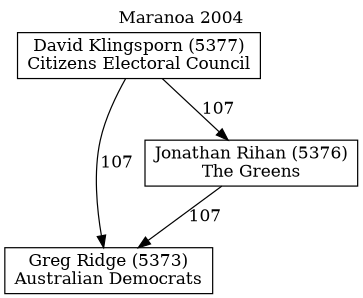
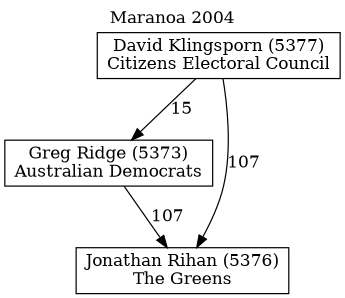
edge "David Klingsporn (5377) Citizens Electoral Council" -> "Greg Ridge (5373) Australian Democrats": label "107" -> "15"
edge "Jonathan Rihan (5376) The Greens" -> "Greg Ridge (5373) Australian Democrats": reversed
